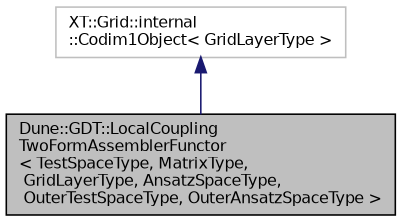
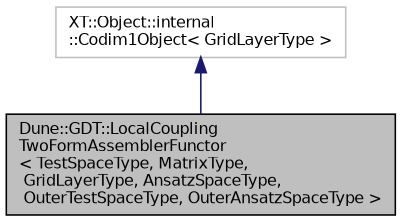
node "XT::Grid::internal ::Codim1Object< GridLayerType >": label "XT::Grid::internal ::Codim1Object< GridLayerType >" -> "XT::Object::internal ::Codim1Object< GridLayerType >"
